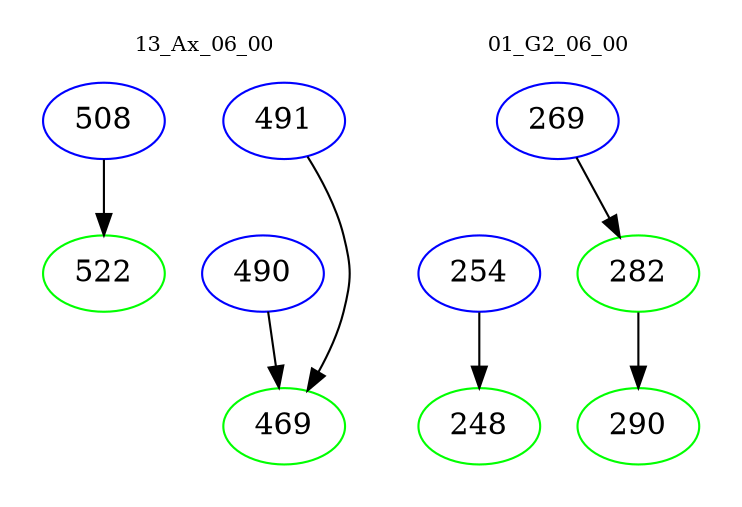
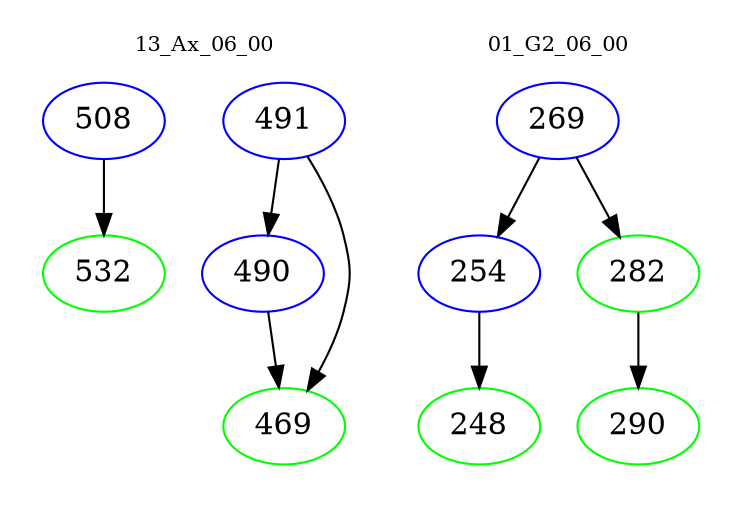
edge "491" -> "490": added
edge "269" -> "254": added
node "522": label "522" -> "532"
